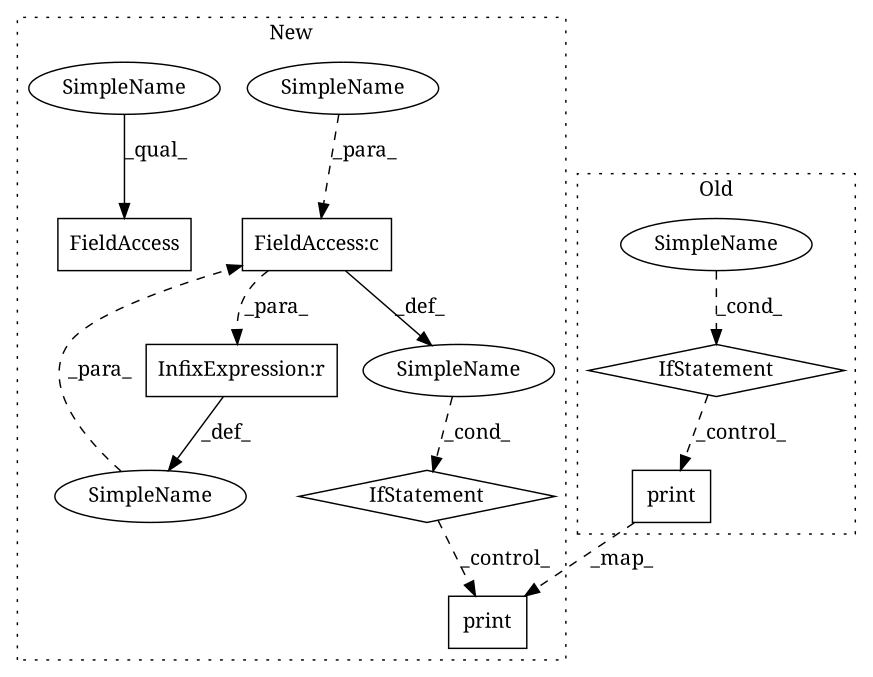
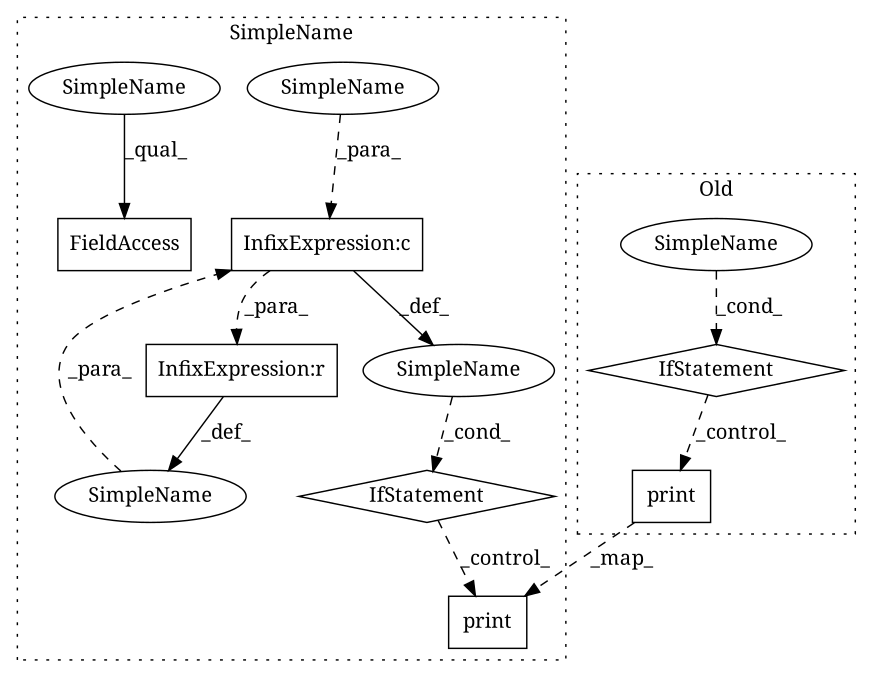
cluster "New": label "New" -> "SimpleName"
node "FieldAccess:c": label "FieldAccess:c" -> "InfixExpression:c"
